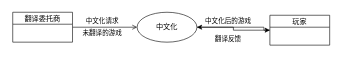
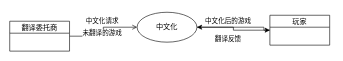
node "翻译委托商": moved (42, 27) -> (39, 36)
